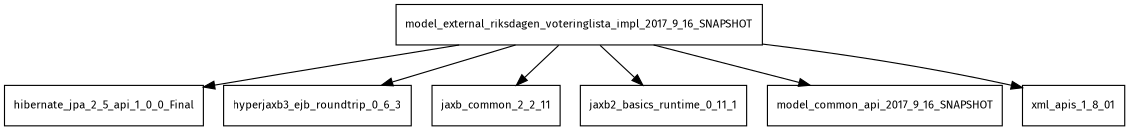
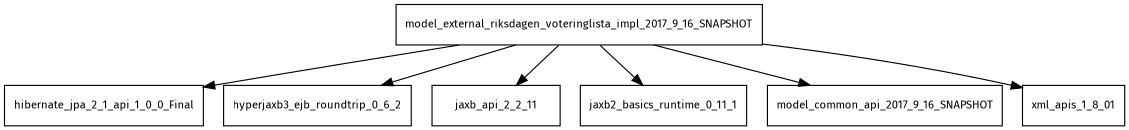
node "hibernate_jpa_2_5_api_1_0_0_Final": label "hibernate_jpa_2_5_api_1_0_0_Final" -> "hibernate_jpa_2_1_api_1_0_0_Final"
node "hyperjaxb3_ejb_roundtrip_0_6_3": label "hyperjaxb3_ejb_roundtrip_0_6_3" -> "hyperjaxb3_ejb_roundtrip_0_6_2"
node "jaxb_common_2_2_11": label "jaxb_common_2_2_11" -> "jaxb_api_2_2_11"
